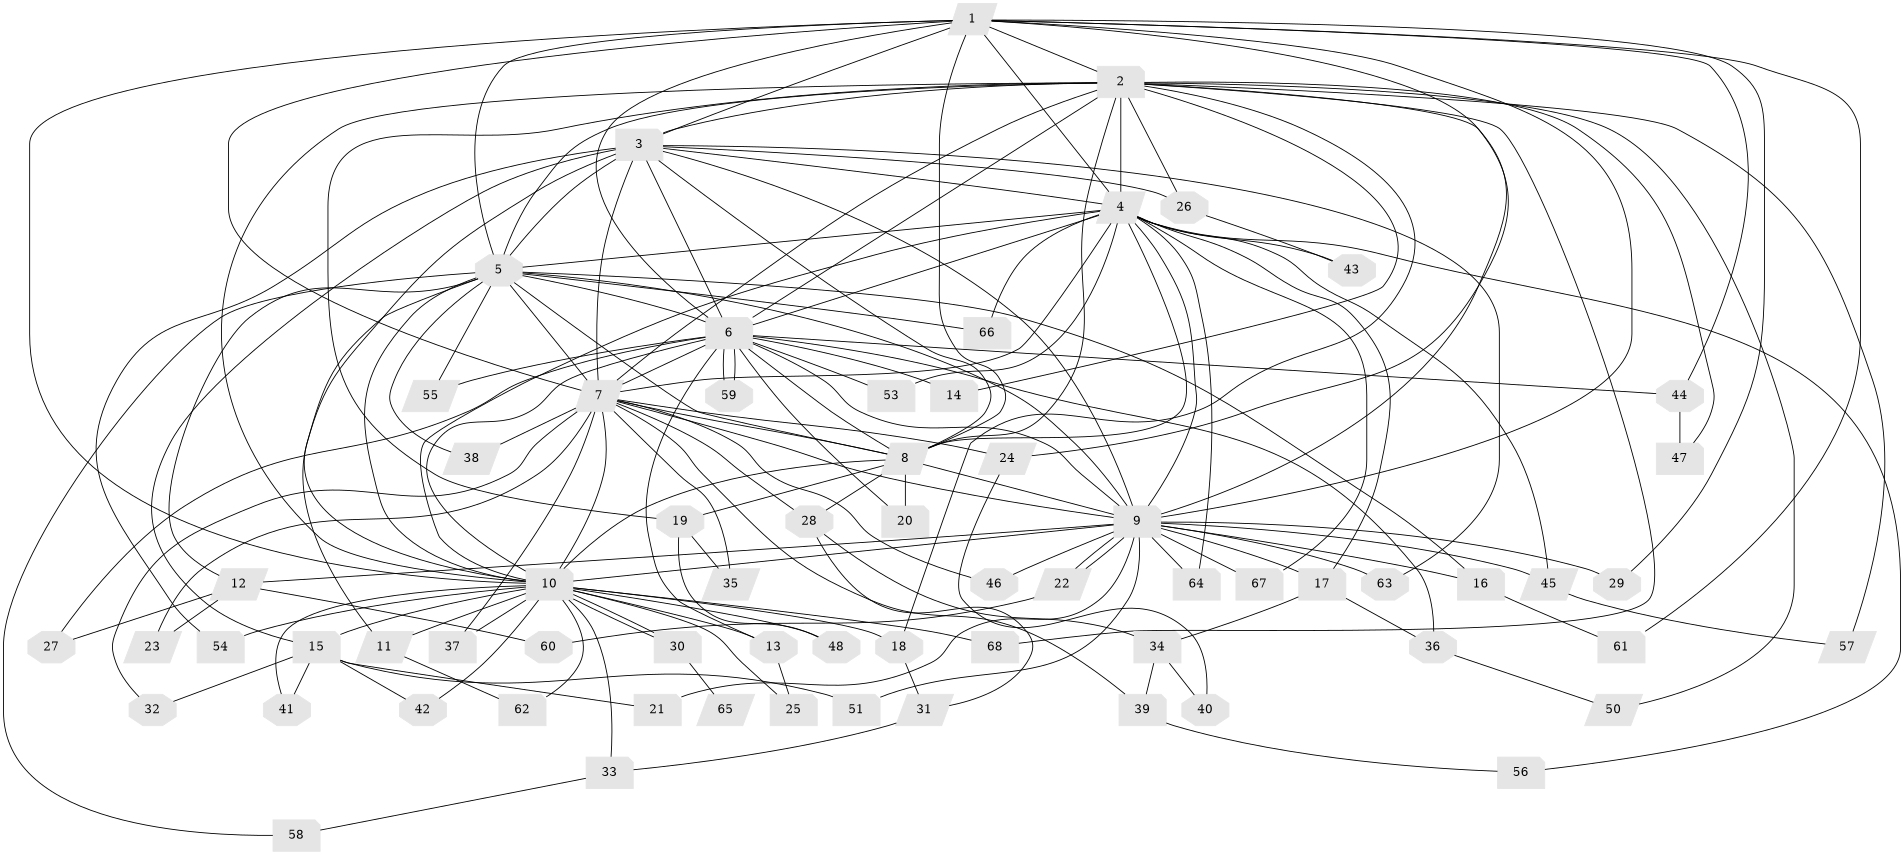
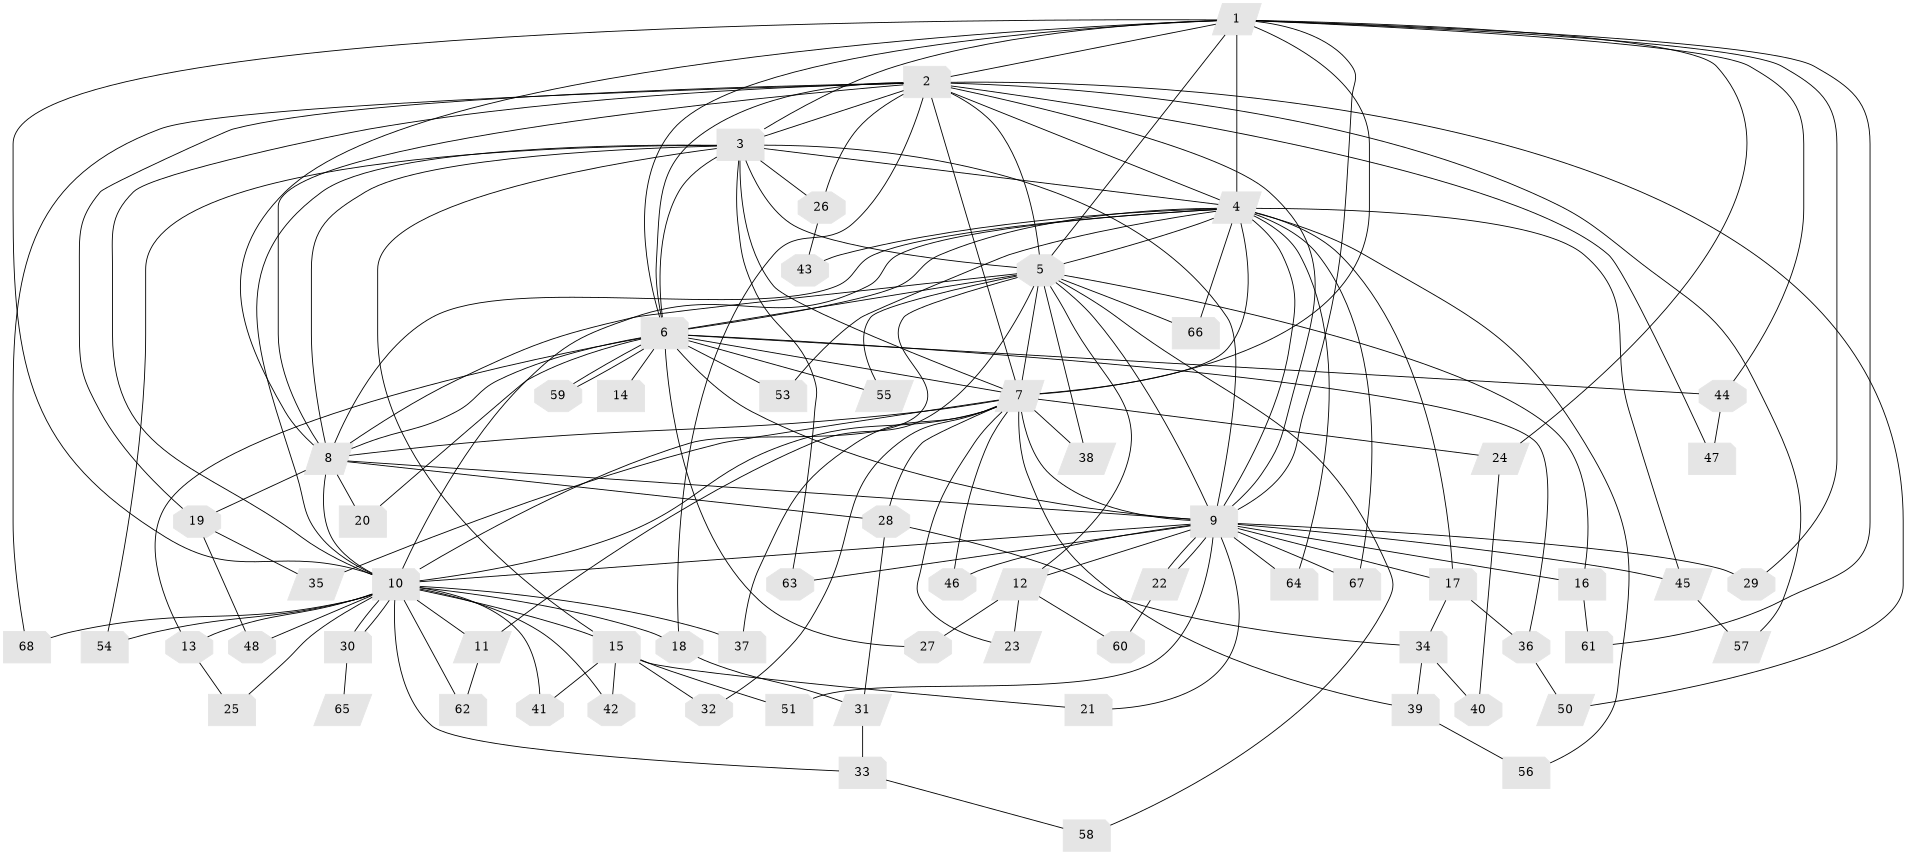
edge "2" -- "14": removed
edge "6" -- "10": removed
